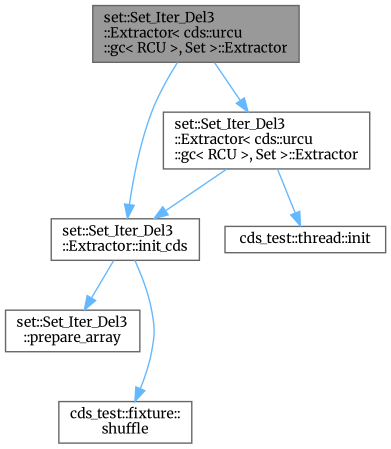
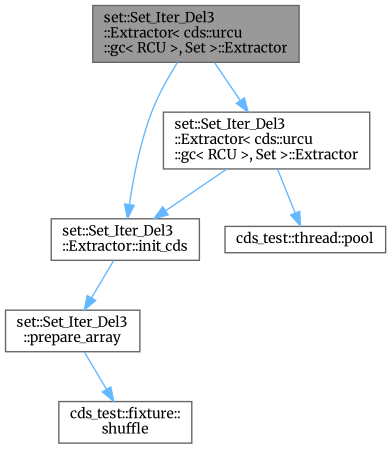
node "cds_test::thread::init": label "cds_test::thread::init" -> "cds_test::thread::pool"
edge "set::Set_Iter_Del3 ::Extractor::init_cds" -> "cds_test::fixture:: shuffle": now "set::Set_Iter_Del3 ::prepare_array" -> "cds_test::fixture:: shuffle"
